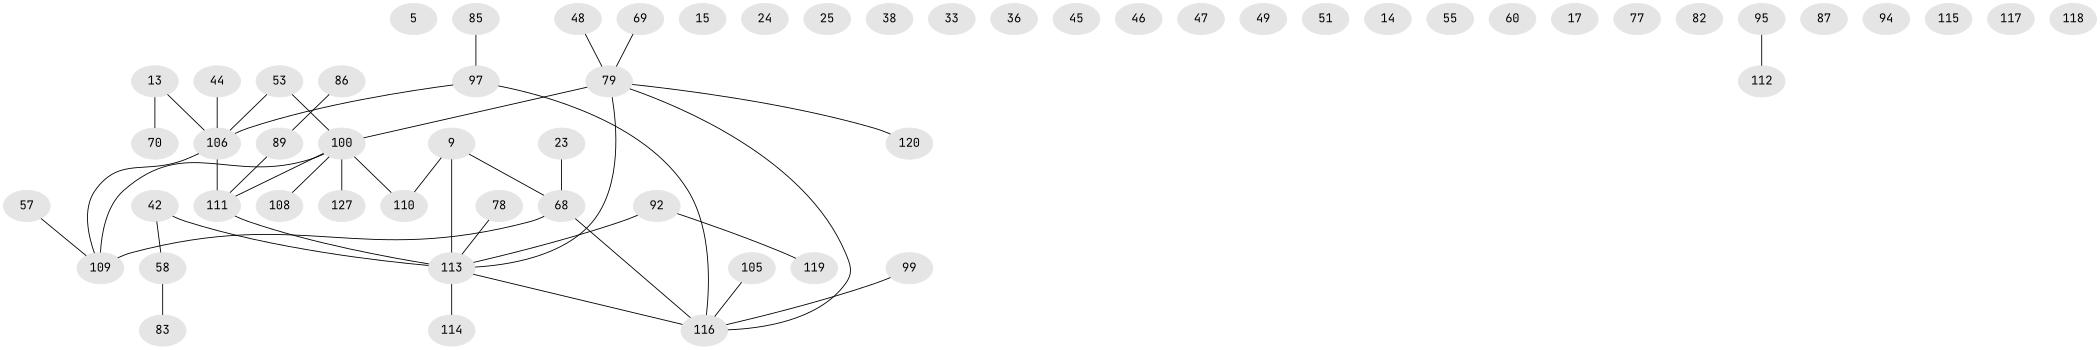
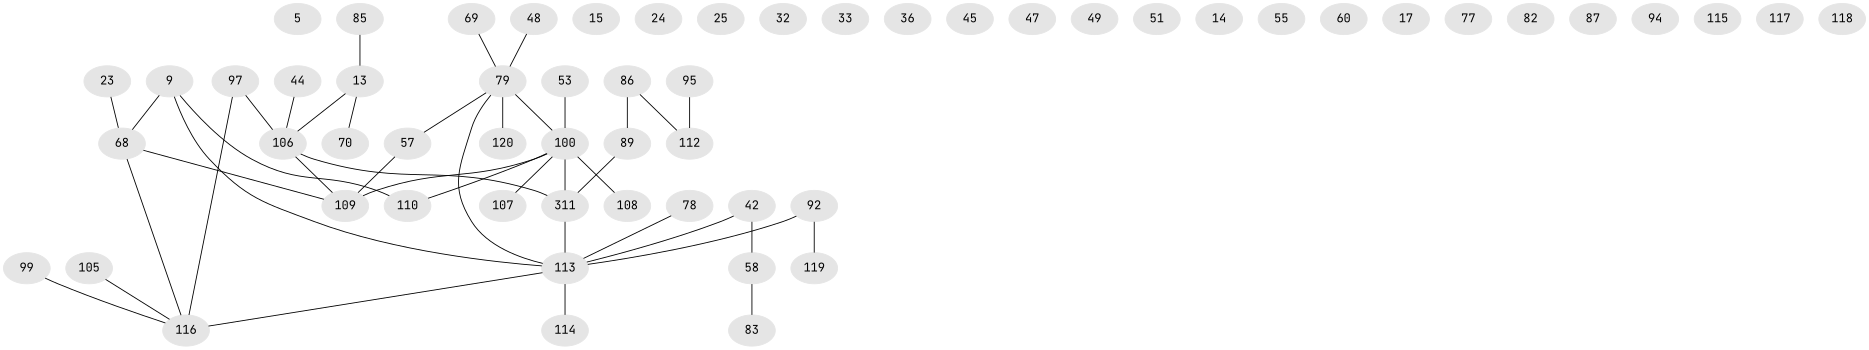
node "38": label "38" -> "32"
node "46": removed
edge "85" -- "97": now "85" -- "13"
edge "53" -- "106": removed
edge "86" -- "112": added
edge "79" -- "116": now "79" -- "57"
node "111": label "111" -> "311"
node "127": label "127" -> "107"
